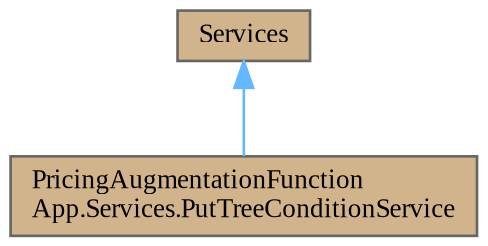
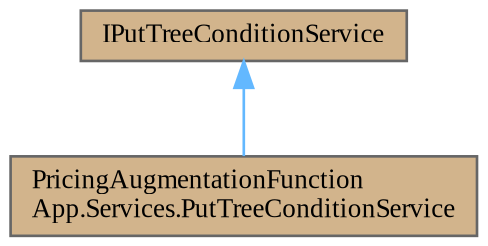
node "Services": label "Services" -> "IPutTreeConditionService"
